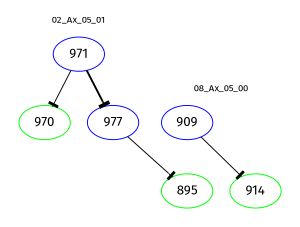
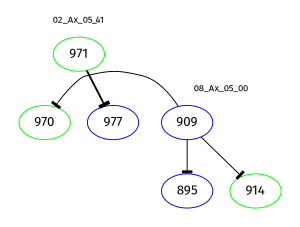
cluster "02_Ax_05_01": label "02_Ax_05_01" -> "02_Ax_05_41"
node "971": color blue -> green
edge "971" -> "970": now "909" -> "970"
edge "977" -> "895": now "909" -> "895"
node "895": color green -> blue
